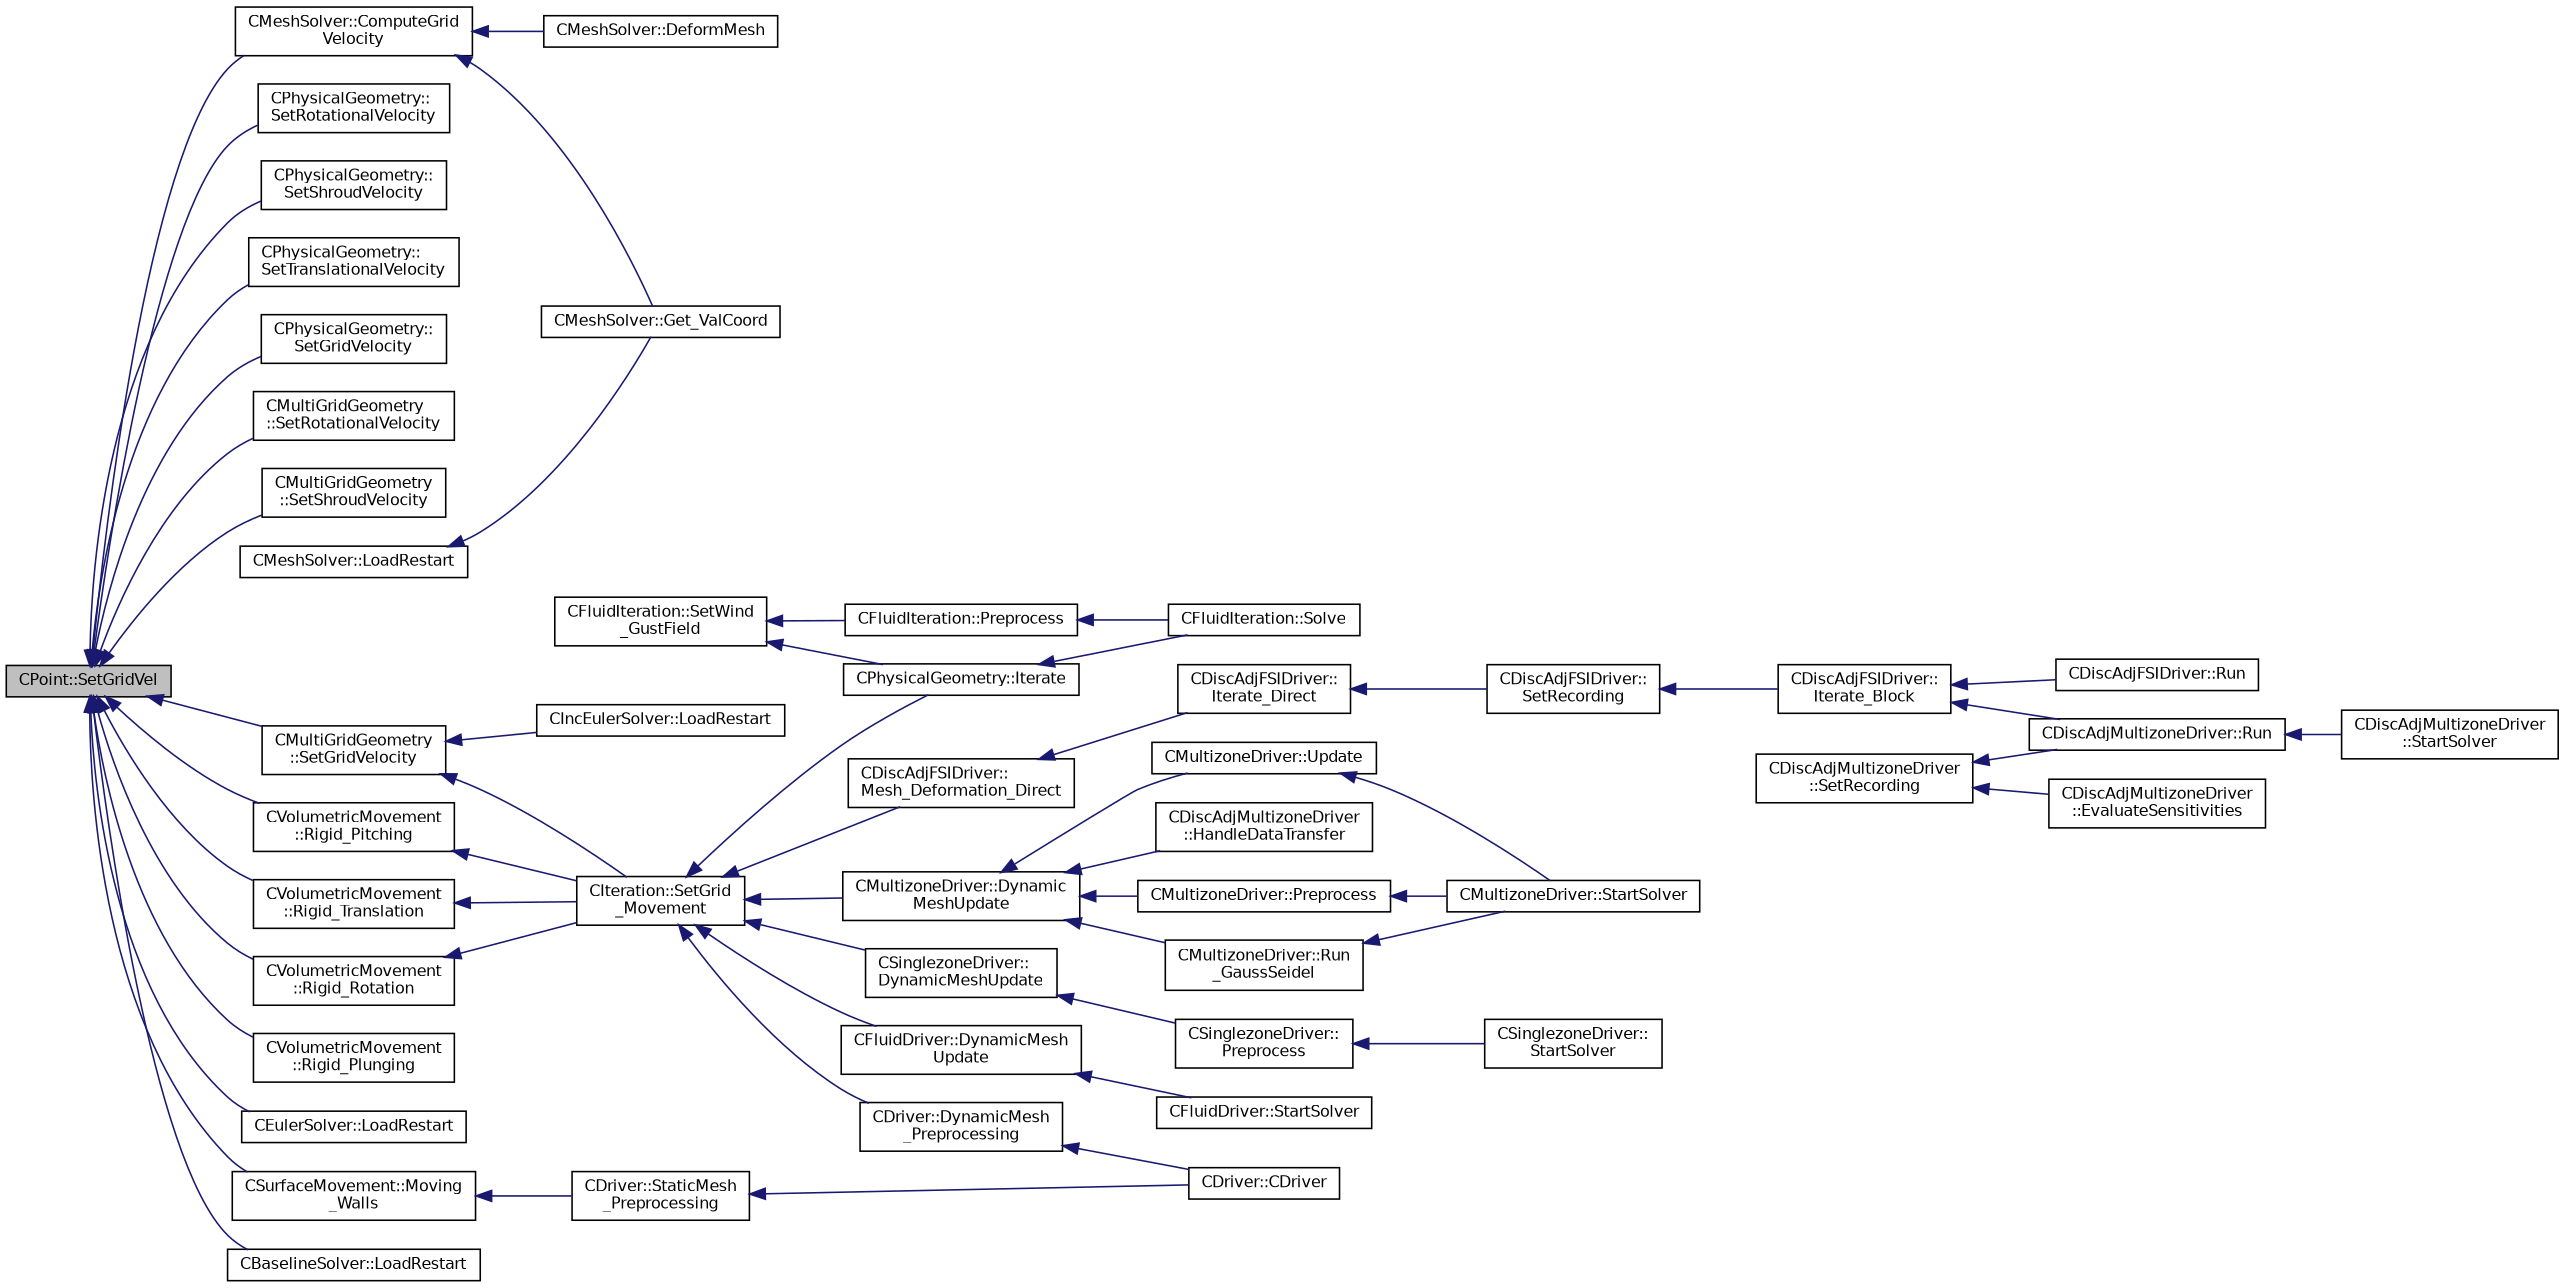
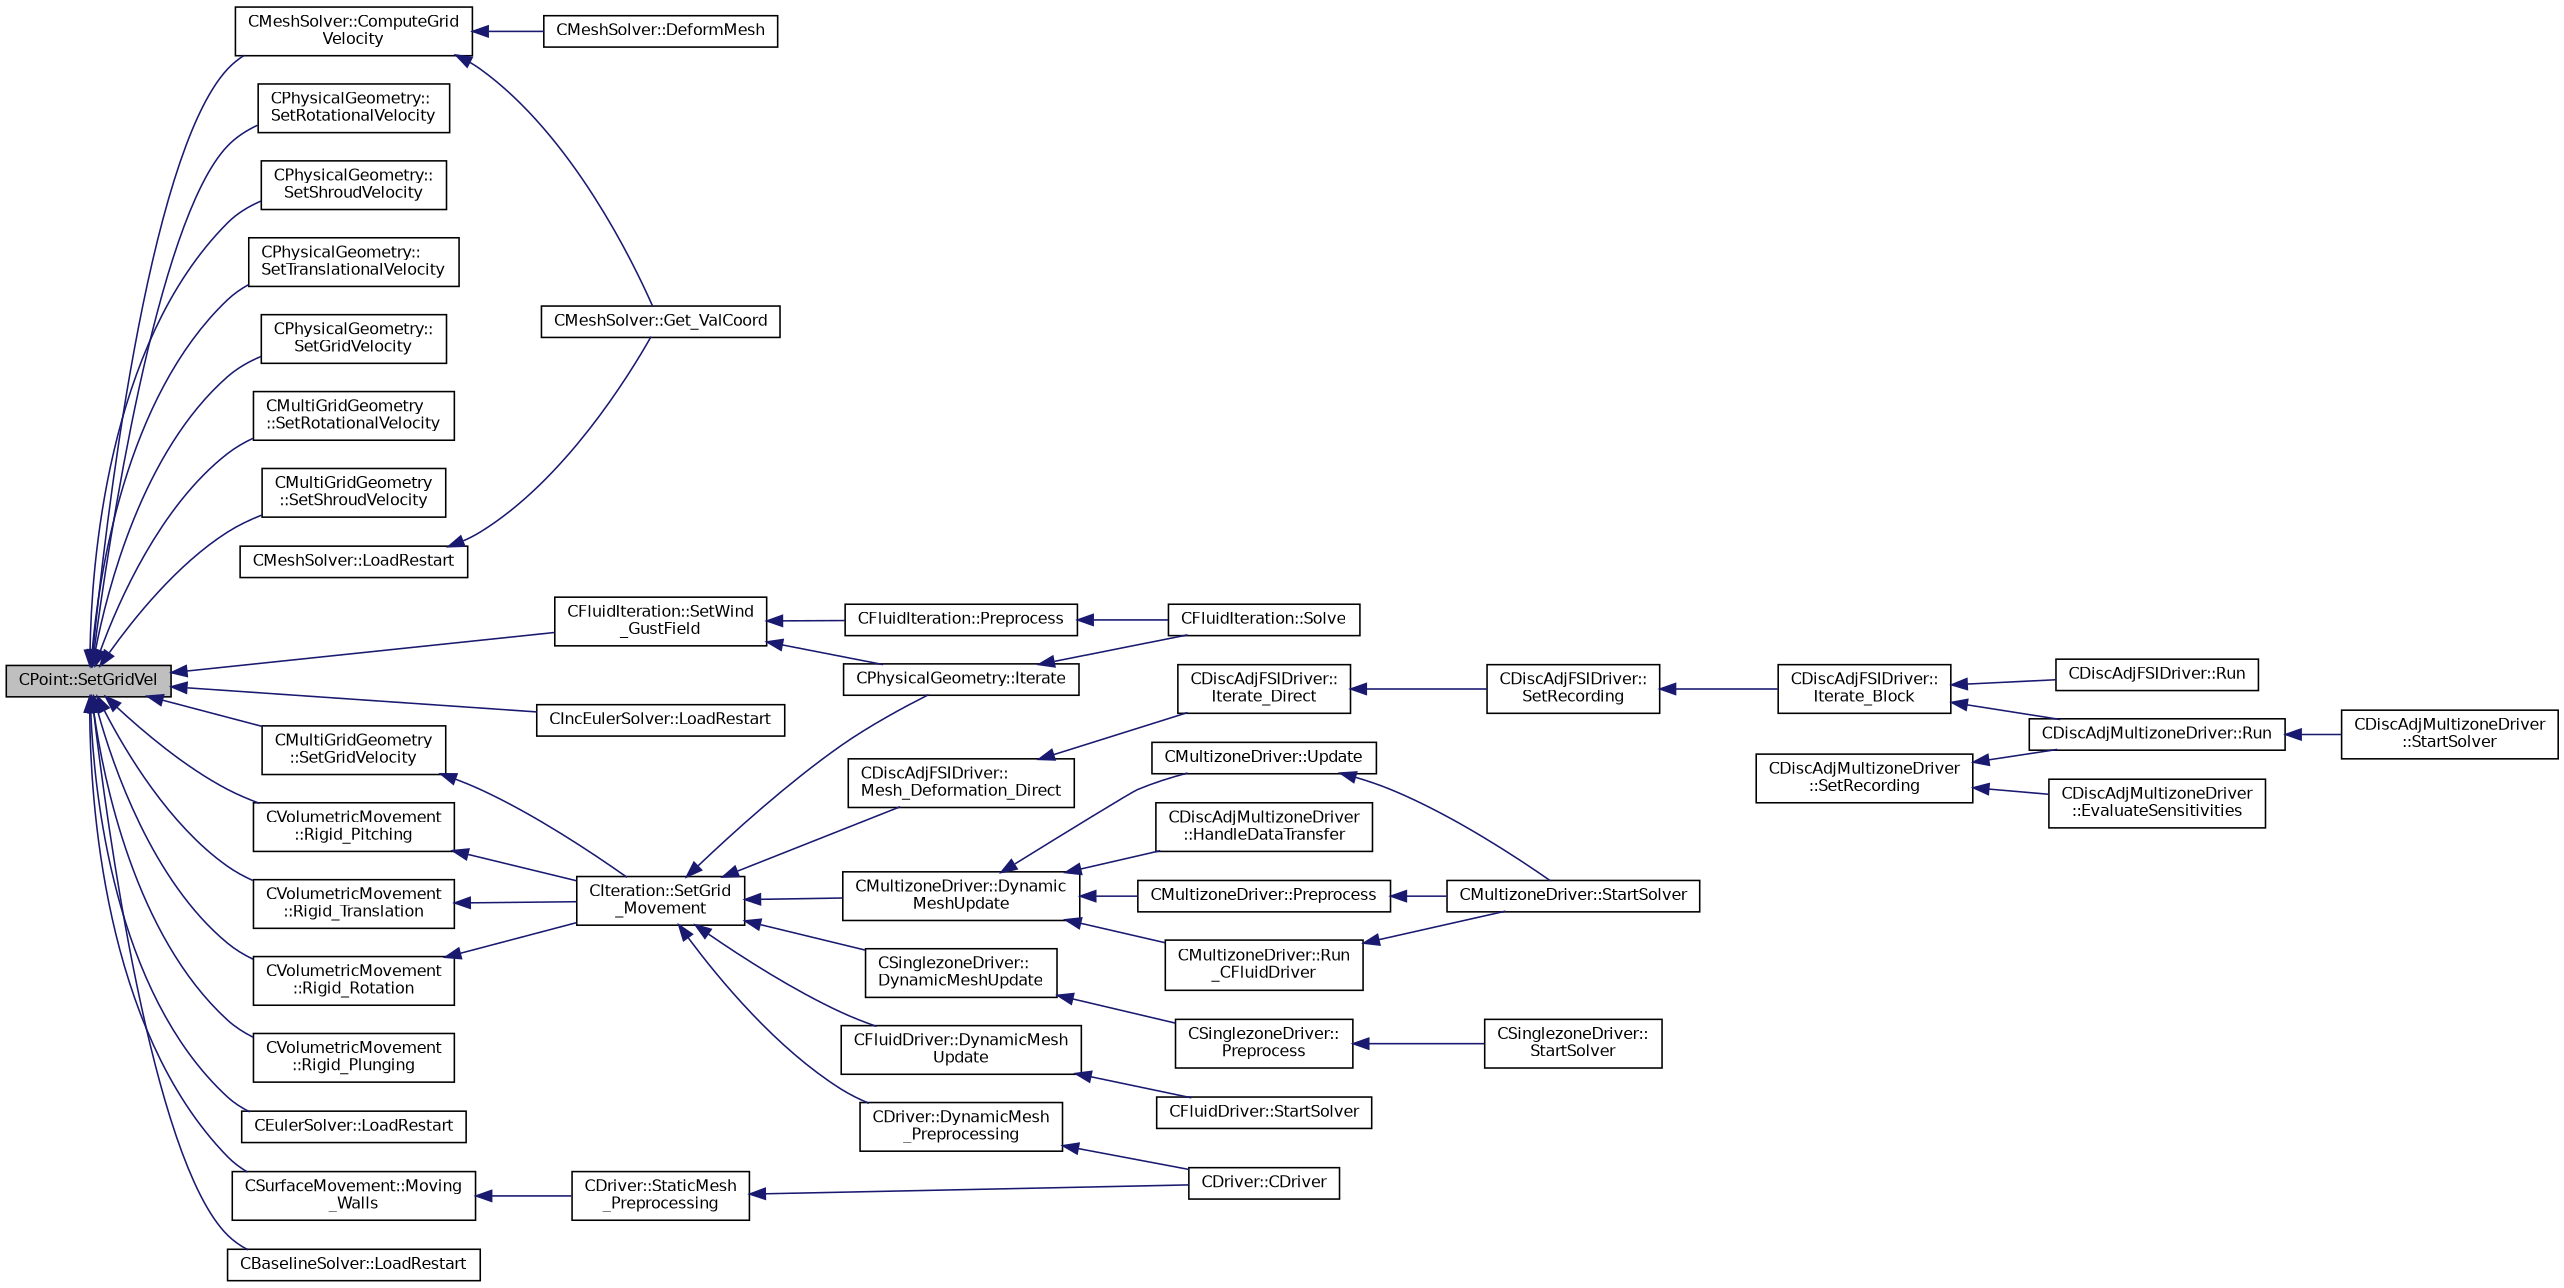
edge "CFluidIteration::SetWind _GustField" -> "CPoint::SetGridVel": added
edge "CIncEulerSolver::LoadRestart" -> "CMultiGridGeometry ::SetGridVelocity": now "CIncEulerSolver::LoadRestart" -> "CPoint::SetGridVel"
node "CMultizoneDriver::Run _GaussSeidel": label "CMultizoneDriver::Run _GaussSeidel" -> "CMultizoneDriver::Run _CFluidDriver"
